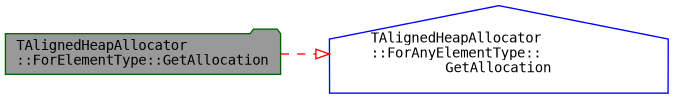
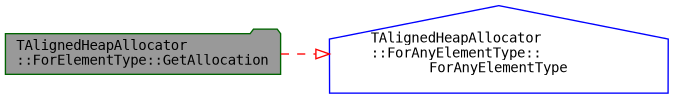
node "TAlignedHeapAllocator ::ForAnyElementType:: GetAllocation": label "TAlignedHeapAllocator ::ForAnyElementType:: GetAllocation" -> "TAlignedHeapAllocator ::ForAnyElementType:: ForAnyElementType"
